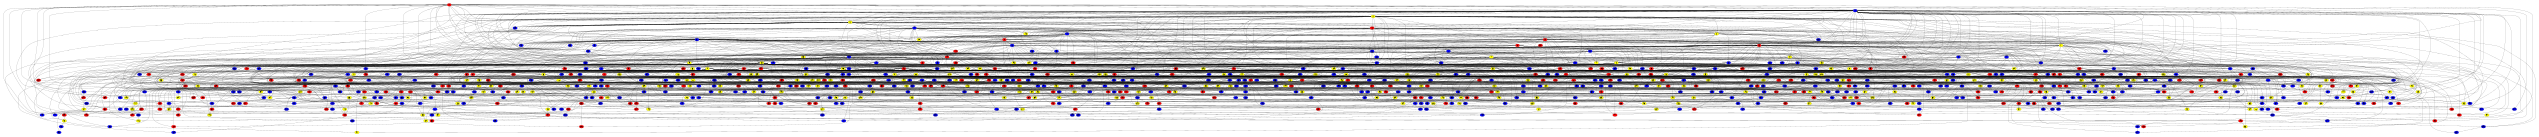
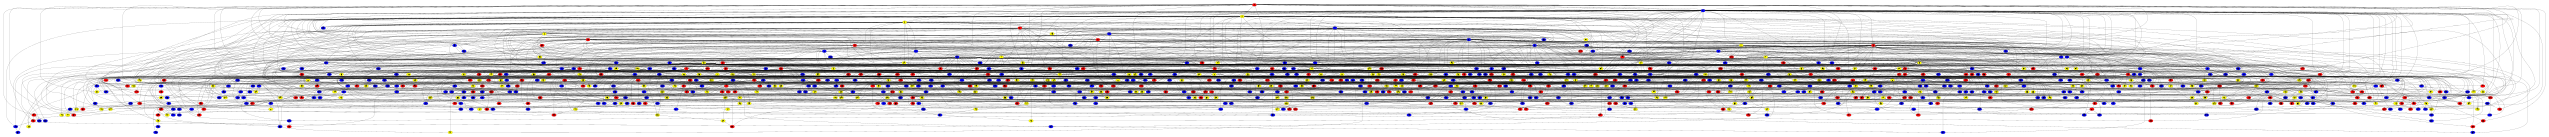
node "513": added
